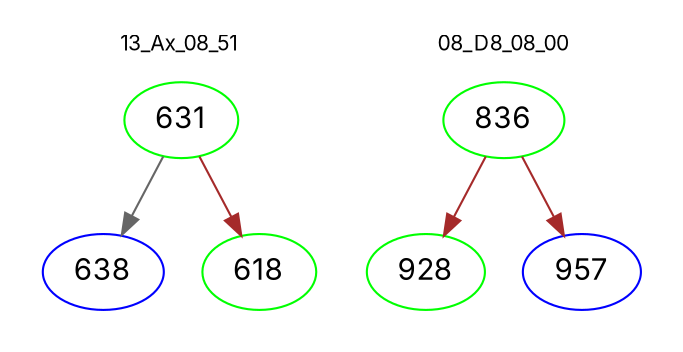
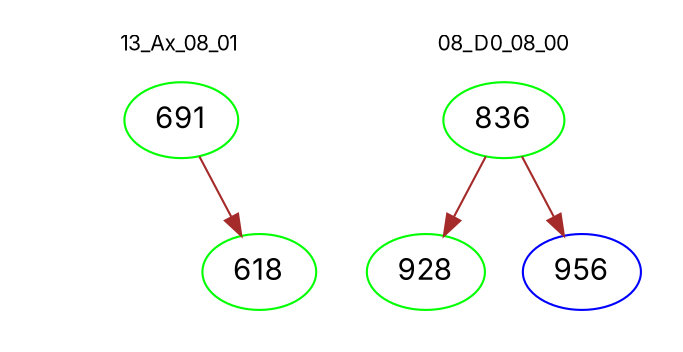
cluster "13_Ax_08_51": label "13_Ax_08_51" -> "13_Ax_08_01"
cluster "08_D8_08_00": label "08_D8_08_00" -> "08_D0_08_00"
node "631": label "631" -> "691"
node "638": removed
node "957": label "957" -> "956"
